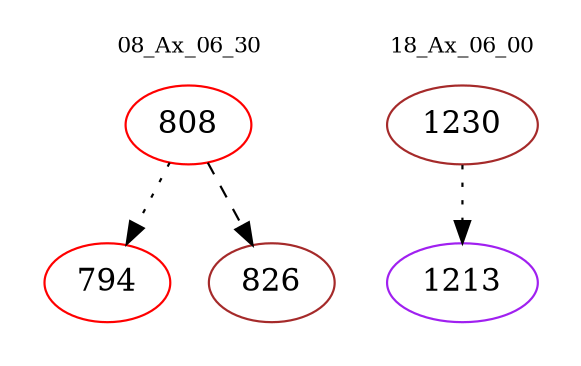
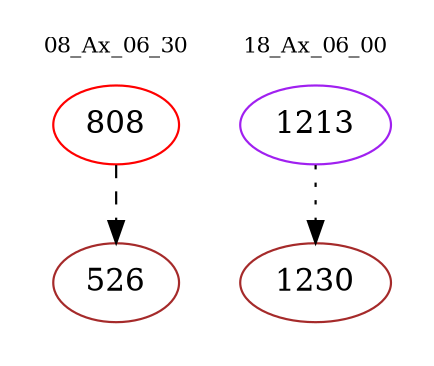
edge "1230" -> "1213": reversed
node "794": removed
node "826": label "826" -> "526"
